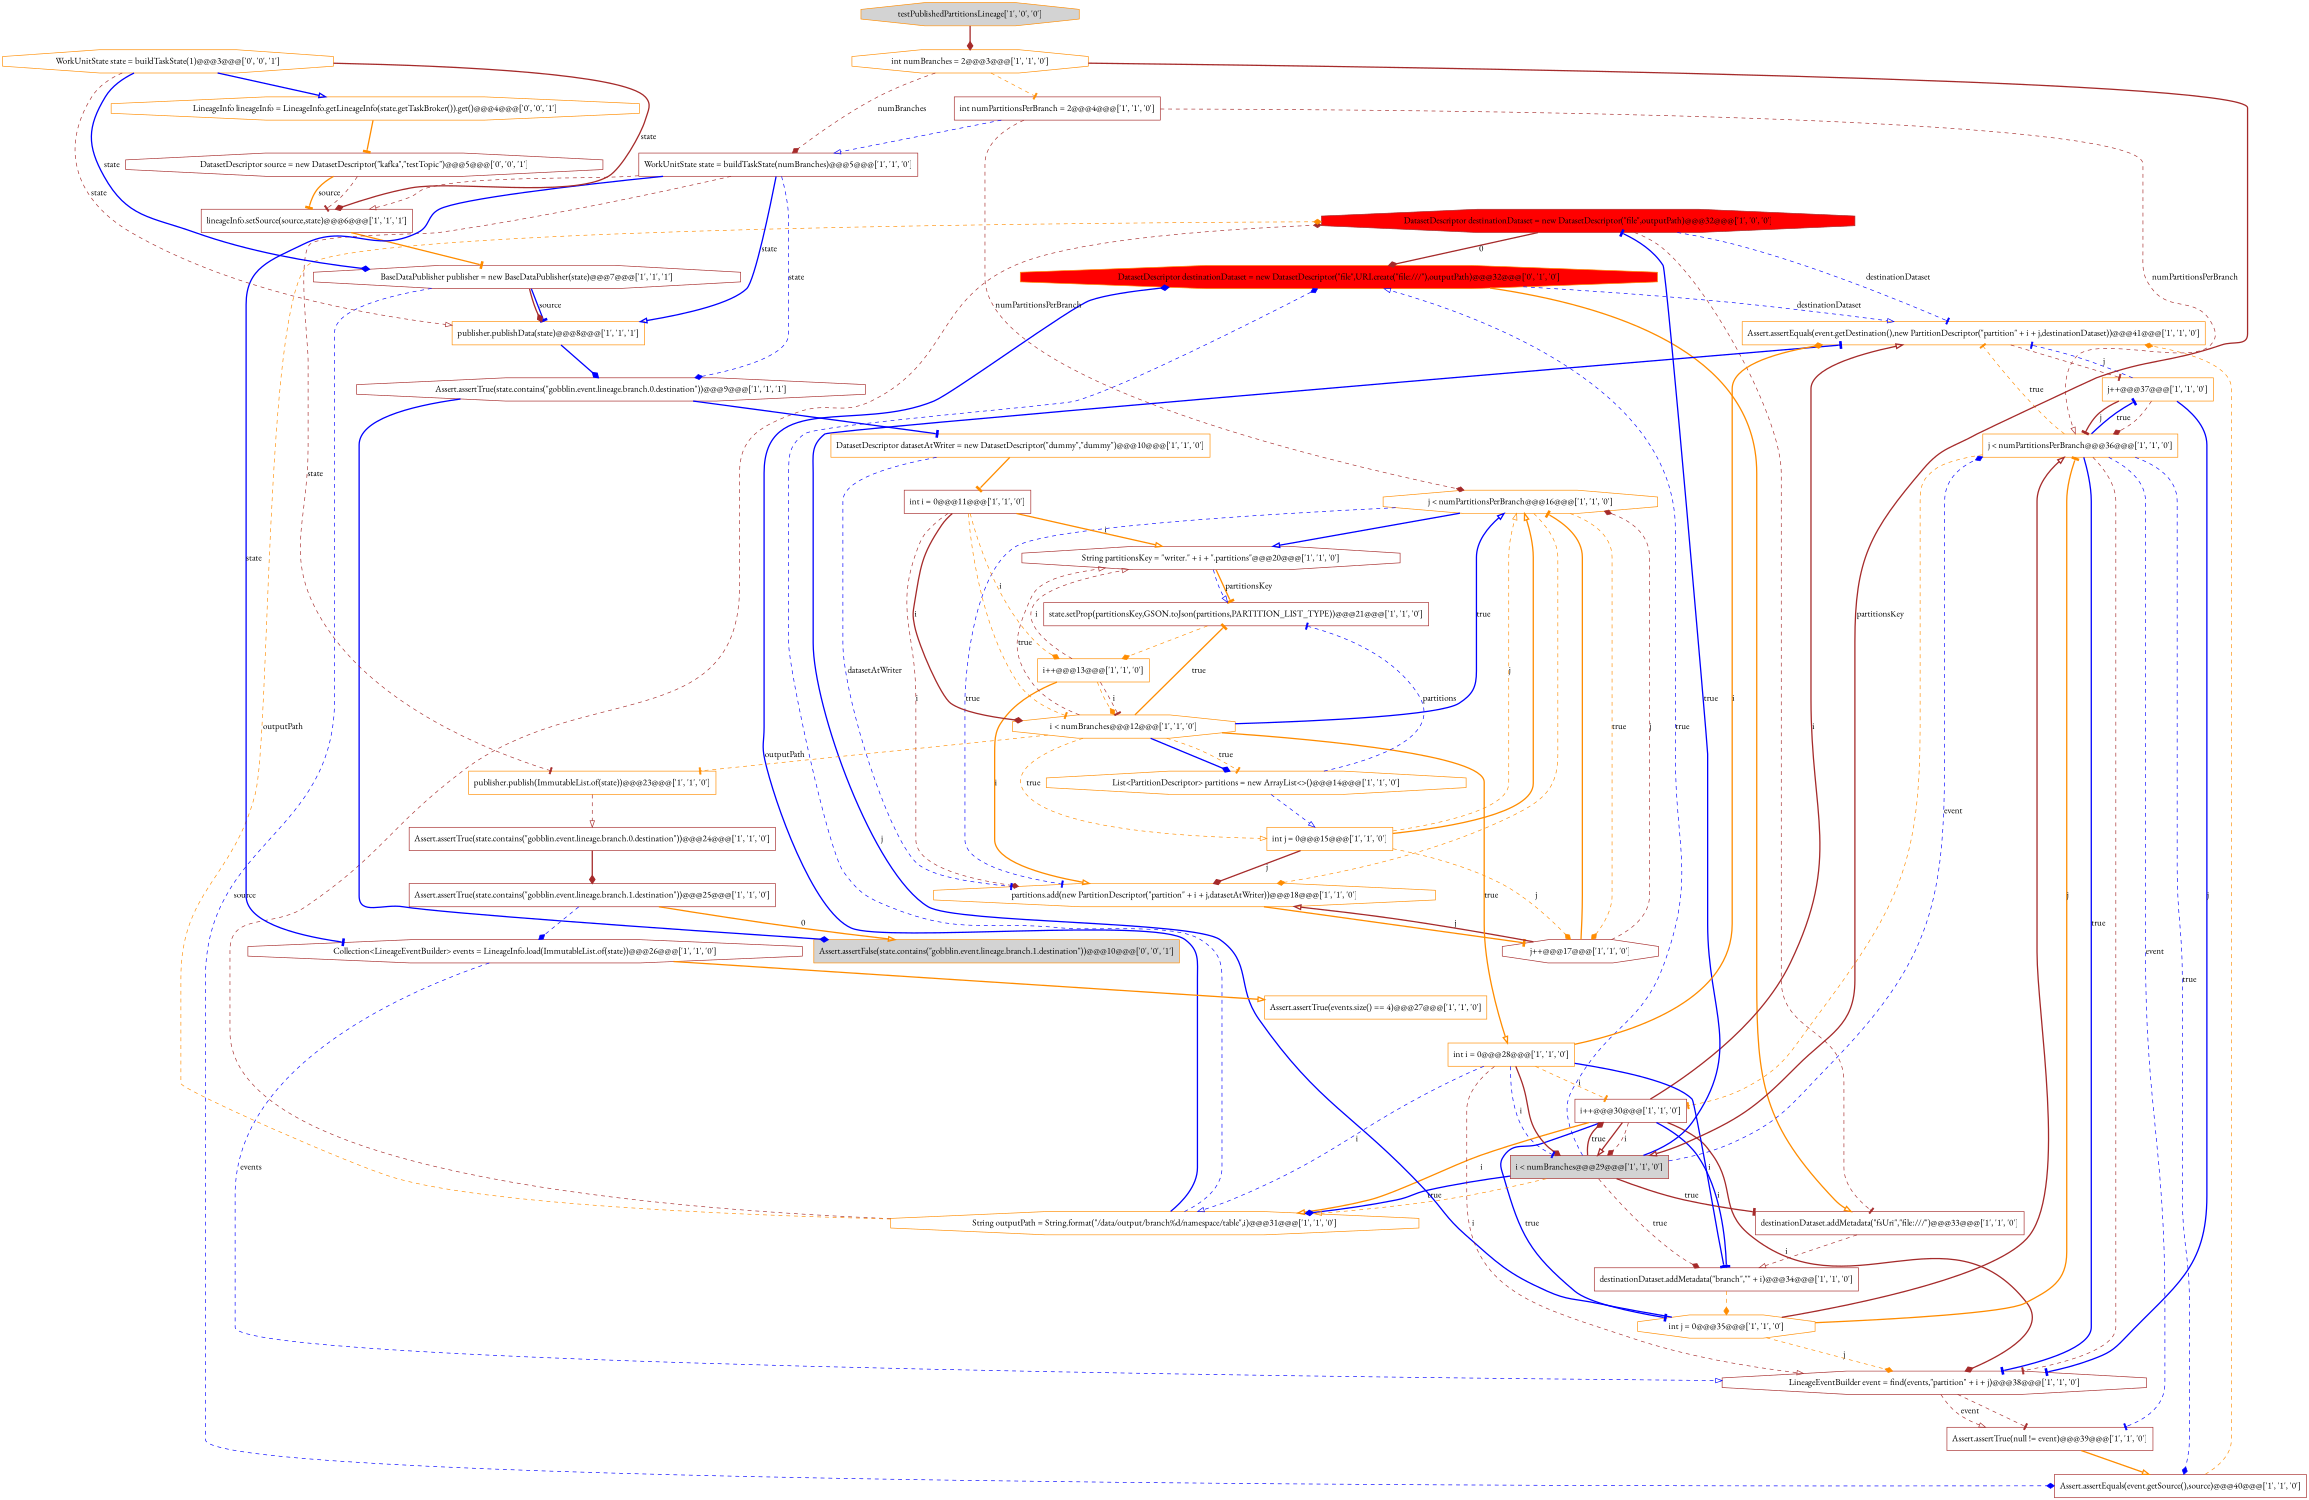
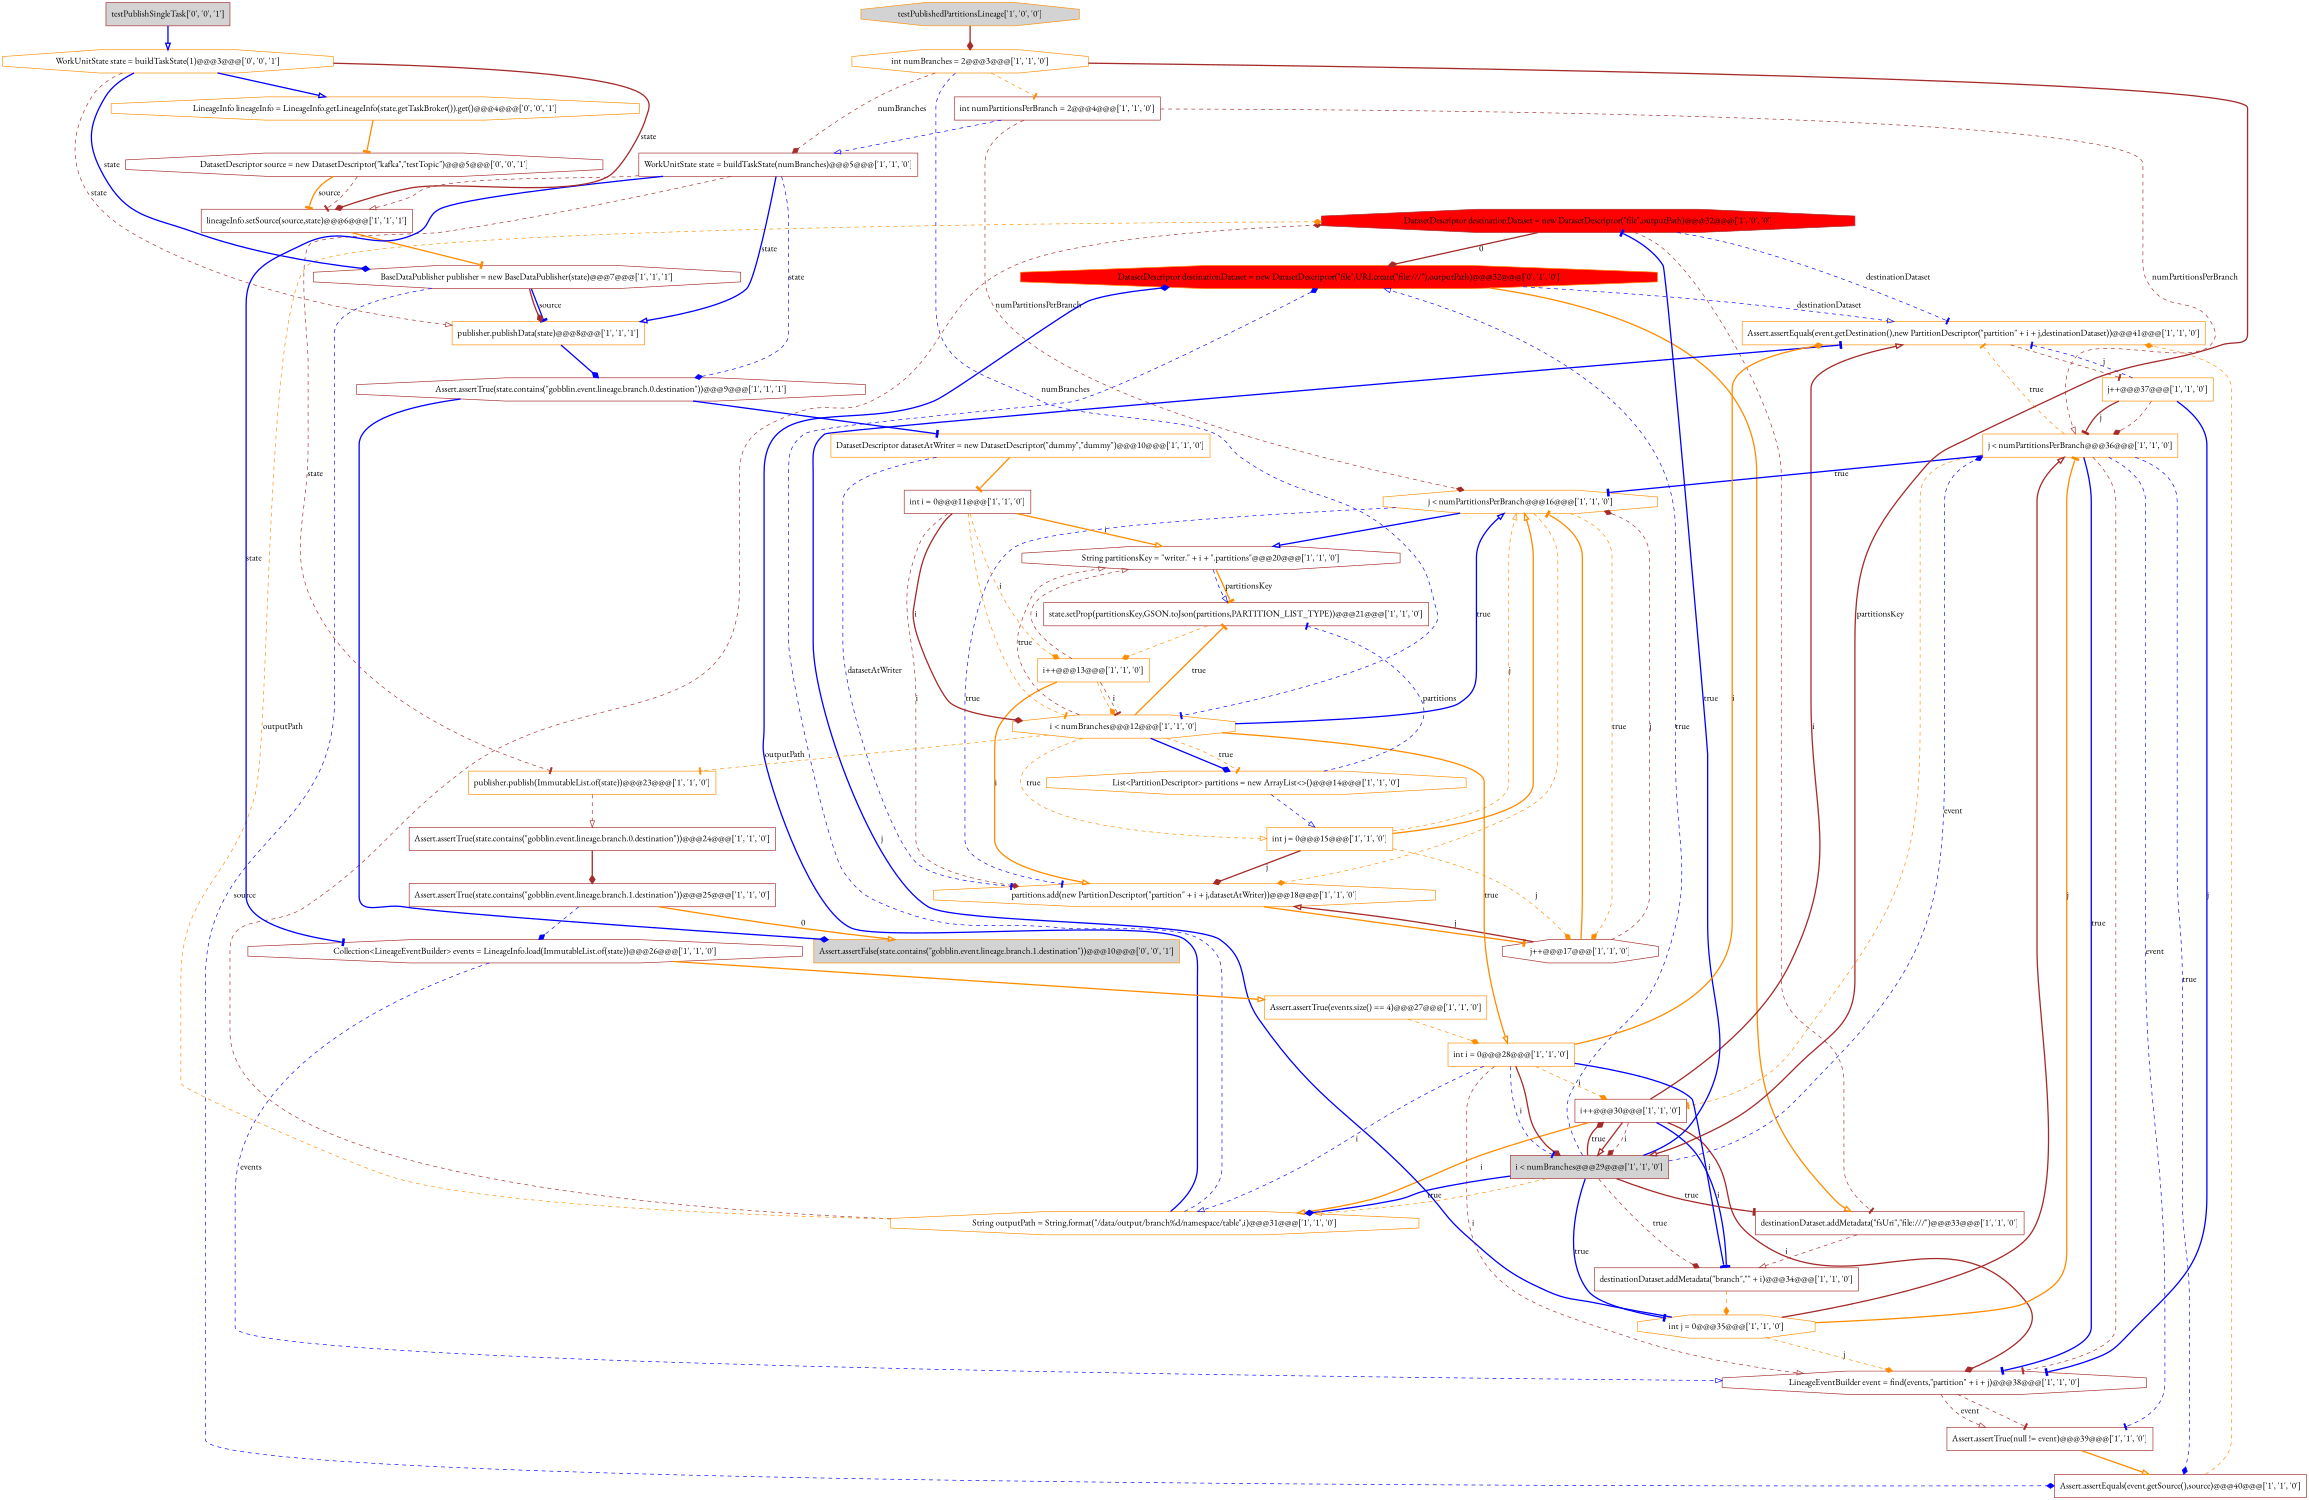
node "testPublishSingleTask['0', '0', '1']": added
edge "j < numPartitionsPerBranch@@@36@@@['1', '1', '0']" -> "j++@@@37@@@['1', '1', '0']": now "j < numPartitionsPerBranch@@@36@@@['1', '1', '0']" -> "j < numPartitionsPerBranch@@@16@@@['1', '1', '0']"
edge "int numBranches = 2@@@3@@@['1', '1', '0']" -> "i < numBranches@@@12@@@['1', '1', '0']": added, label "numBranches"
edge "Assert.assertTrue(events.size() == 4)@@@27@@@['1', '1', '0']" -> "int i = 0@@@28@@@['1', '1', '0']": added
edge "int i = 0@@@28@@@['1', '1', '0']" -> "i++@@@30@@@['1', '1', '0']": arrowhead tee -> diamond
edge "i++@@@30@@@['1', '1', '0']" -> "int j = 0@@@35@@@['1', '1', '0']": now "i < numBranches@@@29@@@['1', '1', '0']" -> "int j = 0@@@35@@@['1', '1', '0']"
